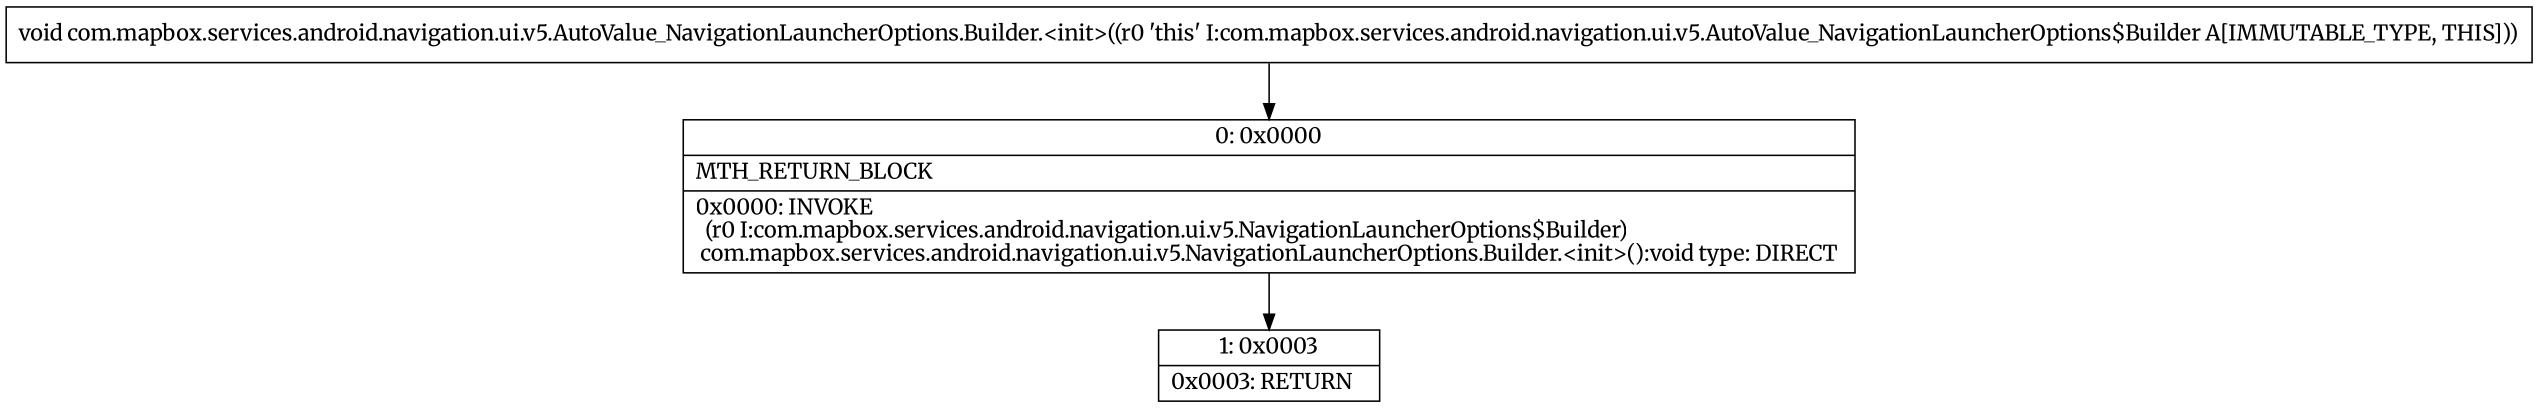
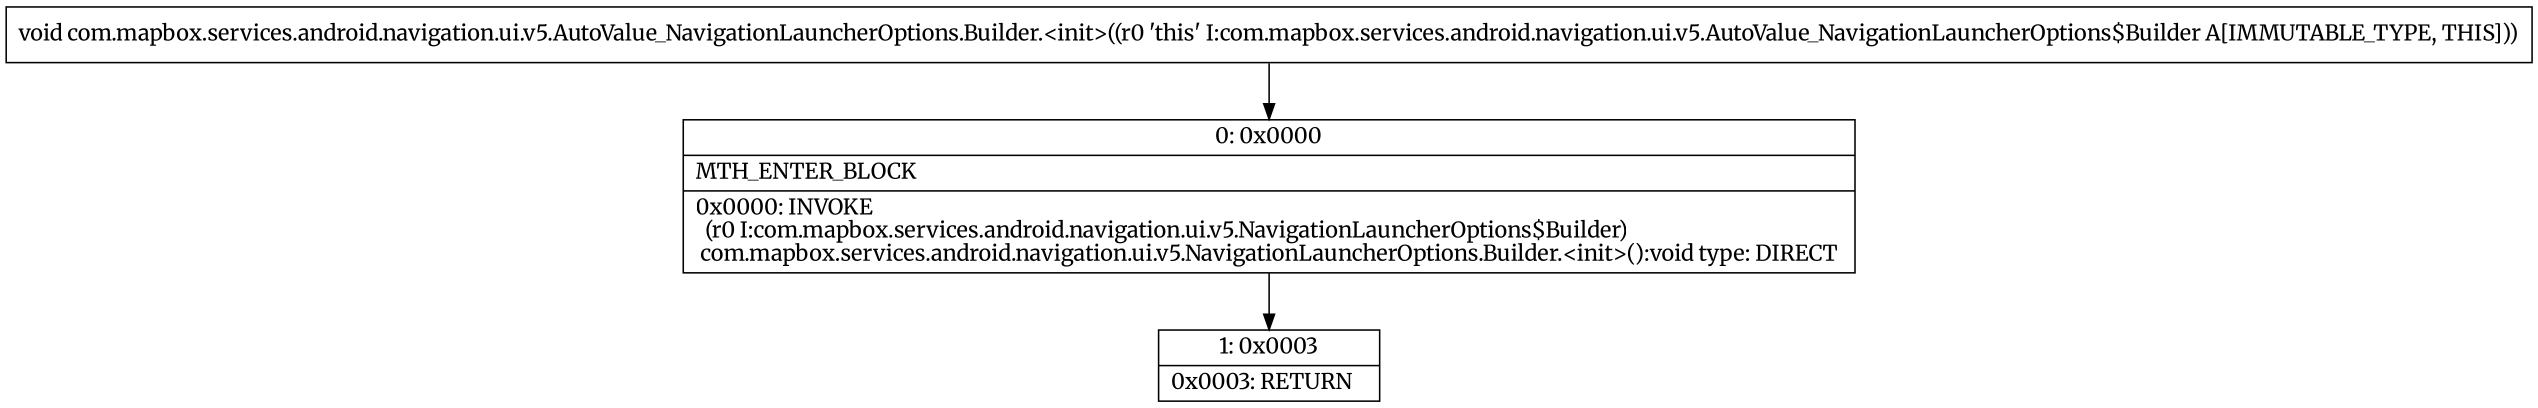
node "0: 0x0000": text "MTH_RETURN_BLOCK" -> "MTH_ENTER_BLOCK"
